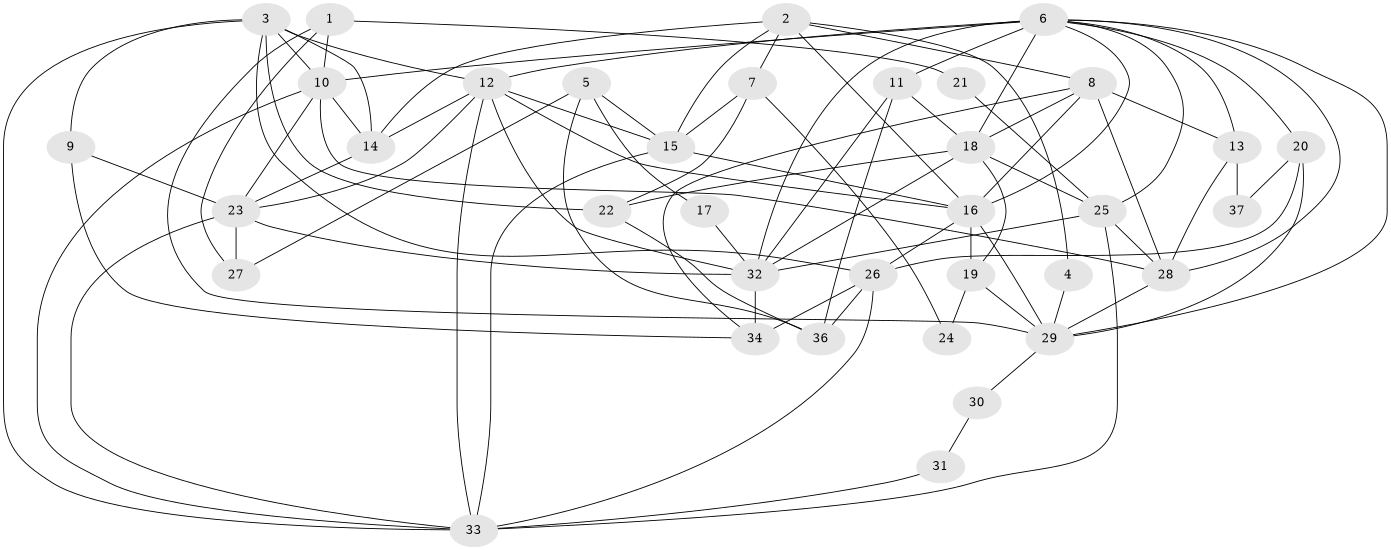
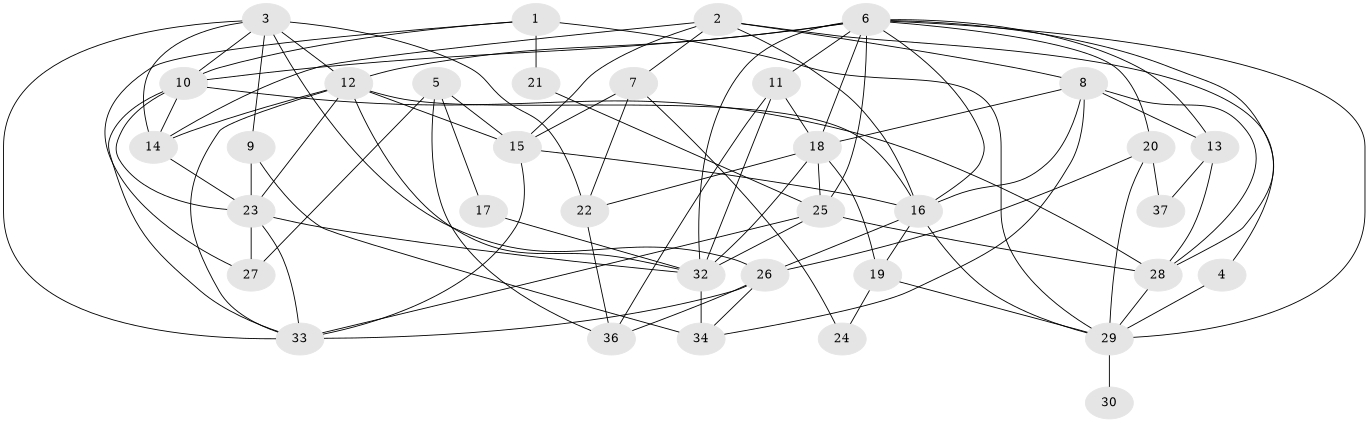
node "31": removed
